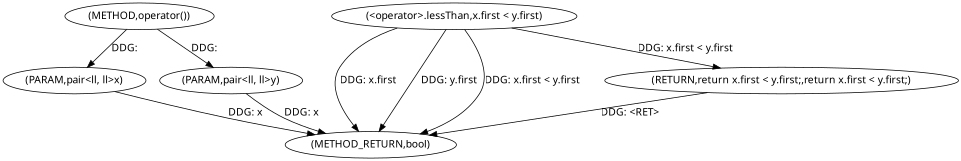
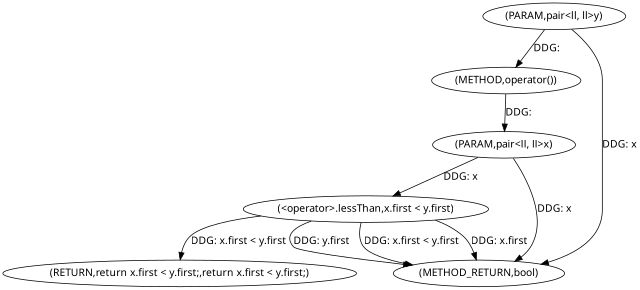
edge "(METHOD,operator())" -> "(PARAM,pair<ll, ll>y)": reversed
edge "(RETURN,return x.first < y.first;,return x.first < y.first;)" -> "(METHOD_RETURN,bool)": removed, label "DDG: <RET>"
edge "(PARAM,pair<ll, ll>x)" -> "(<operator>.lessThan,x.first < y.first)": added, label "DDG: x"
